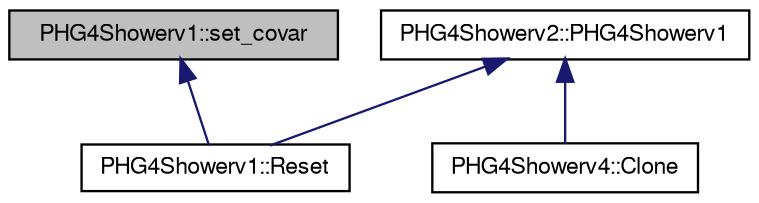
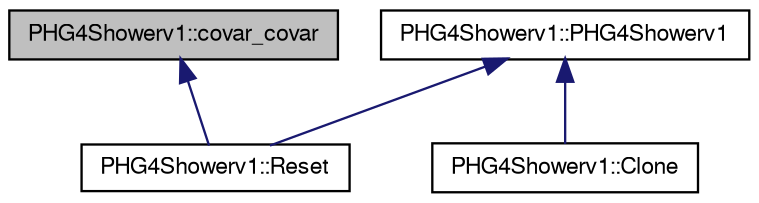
node "PHG4Showerv1::set_covar": label "PHG4Showerv1::set_covar" -> "PHG4Showerv1::covar_covar"
node "PHG4Showerv2::PHG4Showerv1": label "PHG4Showerv2::PHG4Showerv1" -> "PHG4Showerv1::PHG4Showerv1"
node "PHG4Showerv4::Clone": label "PHG4Showerv4::Clone" -> "PHG4Showerv1::Clone"
